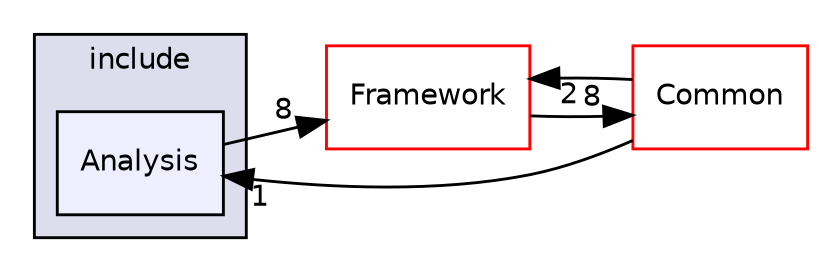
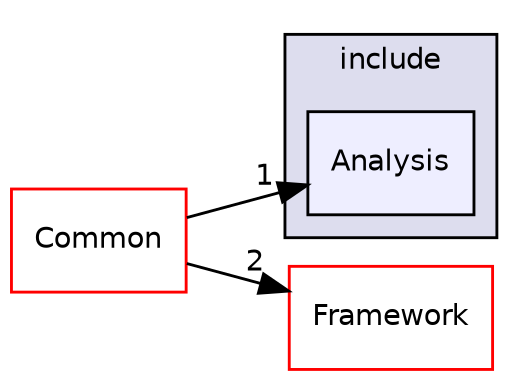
edge "Framework" -> "Common": removed
edge "Analysis" -> "Framework": removed
